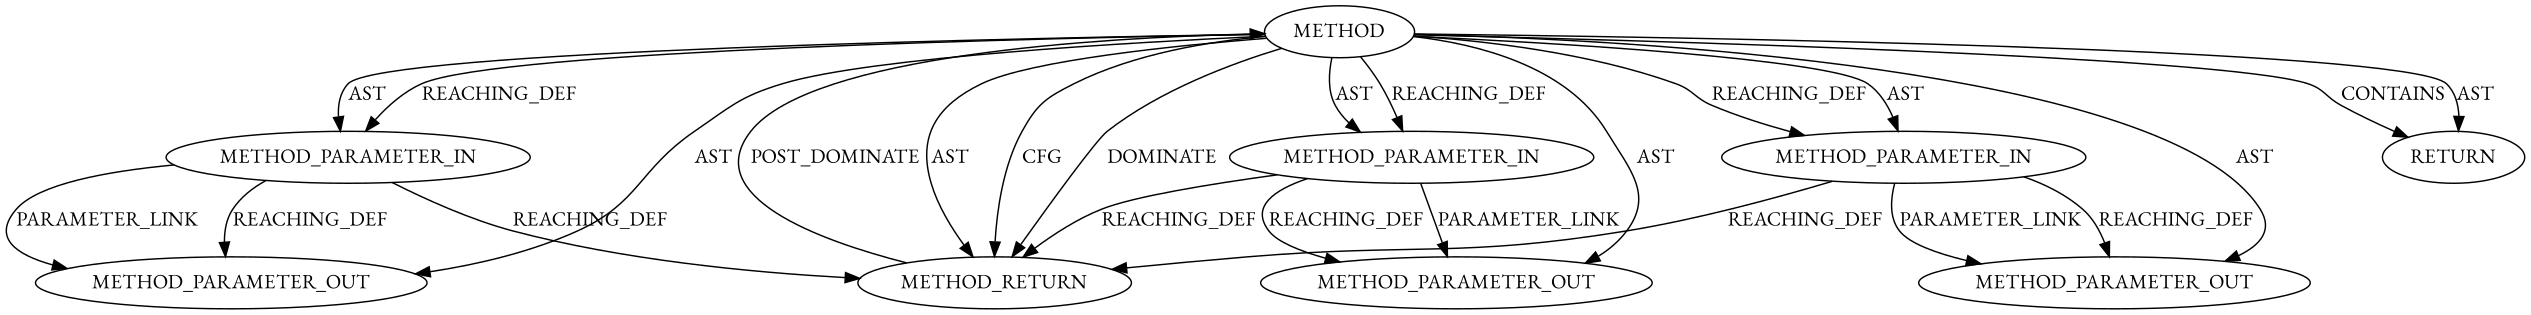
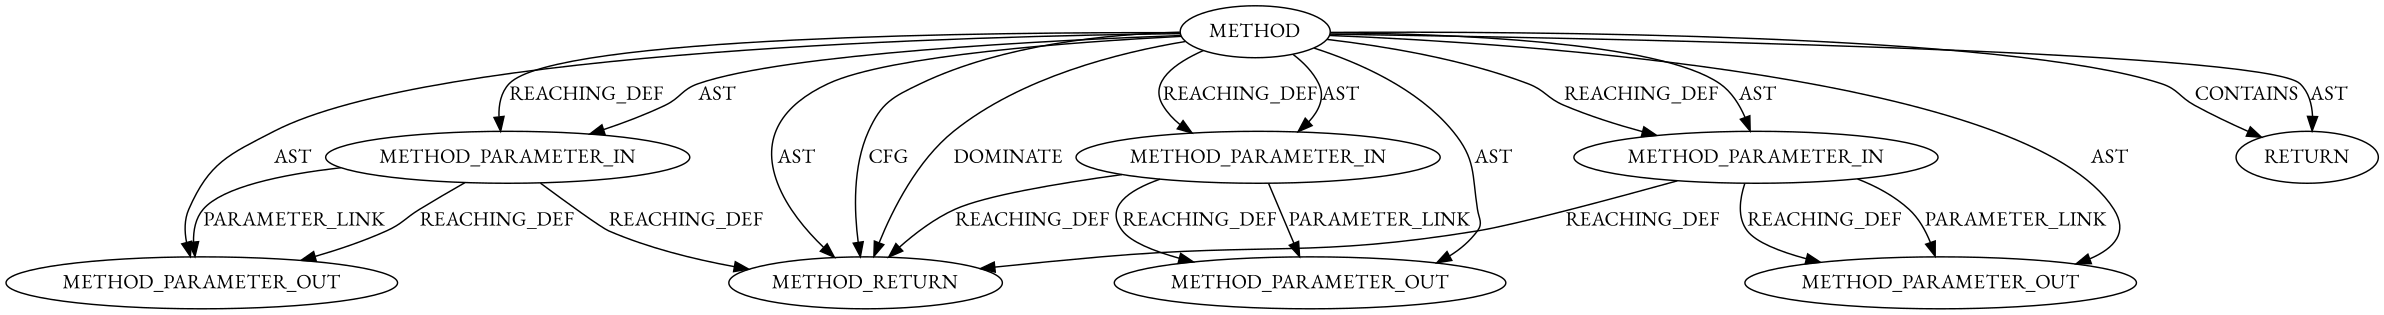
edge "METHOD_RETURN" -> "METHOD": removed, label "POST_DOMINATE"
